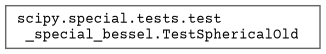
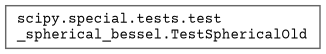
node "scipy.special.tests.test _special_bessel.TestSphericalOld": label "scipy.special.tests.test _special_bessel.TestSphericalOld" -> "scipy.special.tests.test _spherical_bessel.TestSphericalOld"
